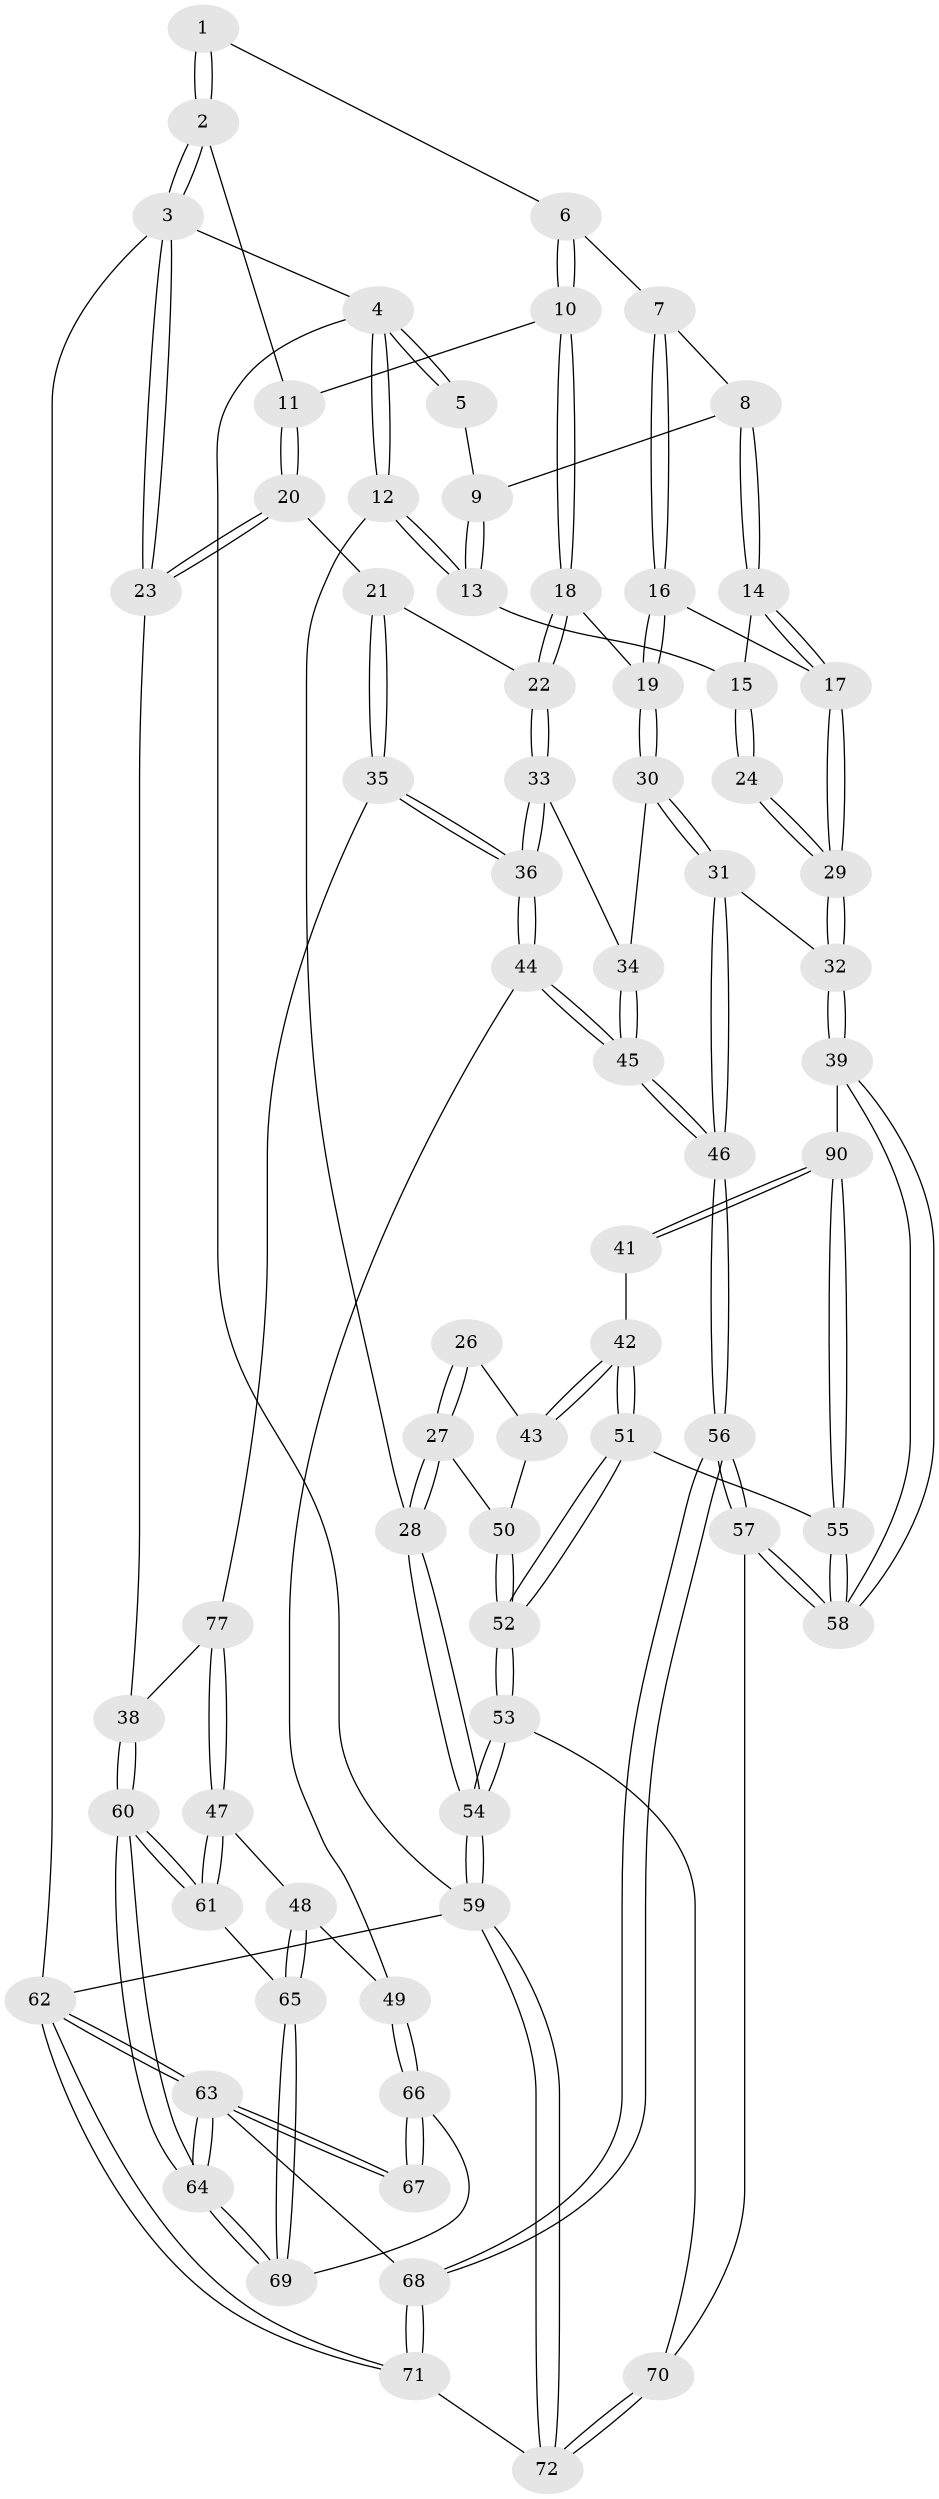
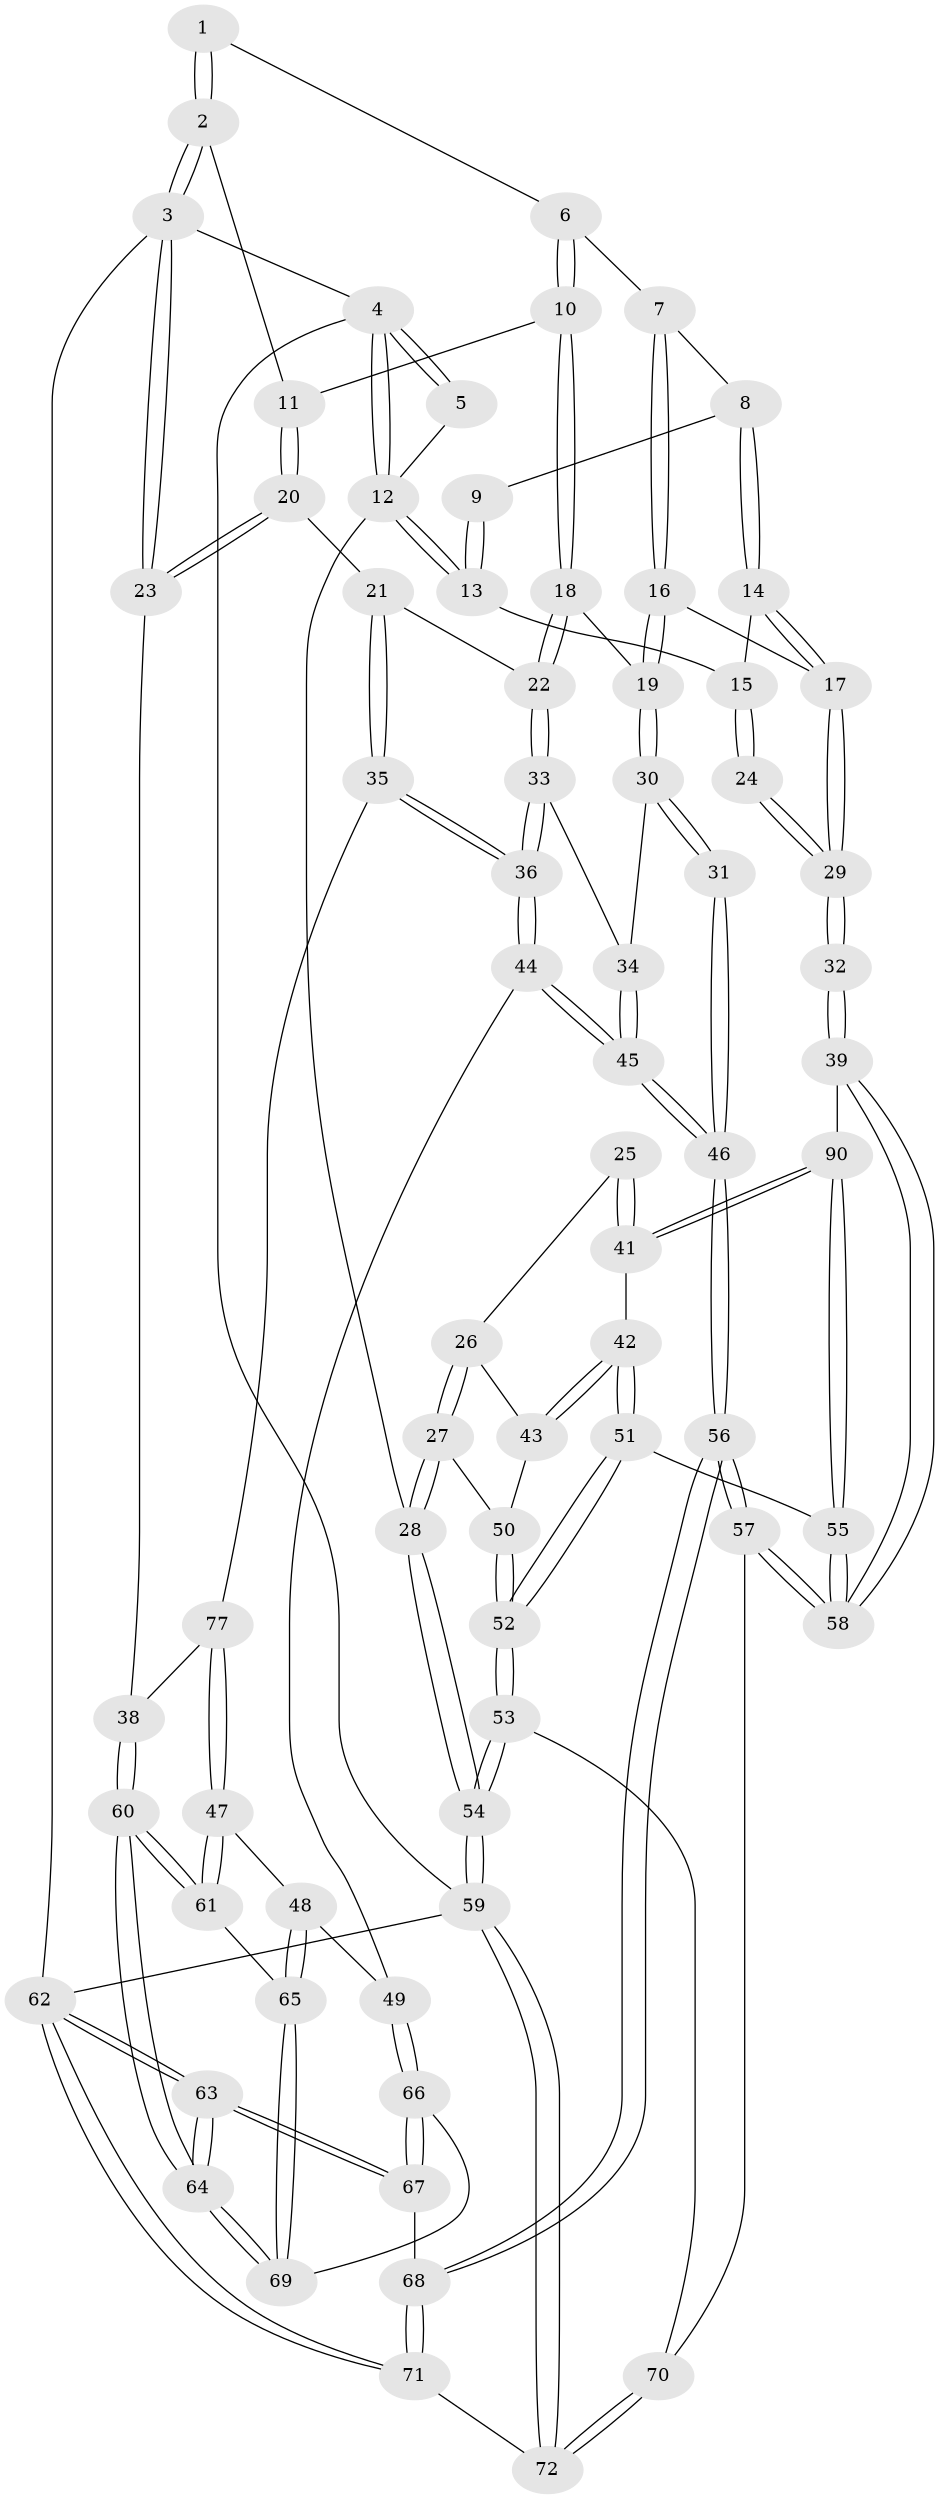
edge "5" -- "9": now "5" -- "12"
edge "31" -- "32": removed
node "25": added
edge "63" -- "68": now "67" -- "68"
